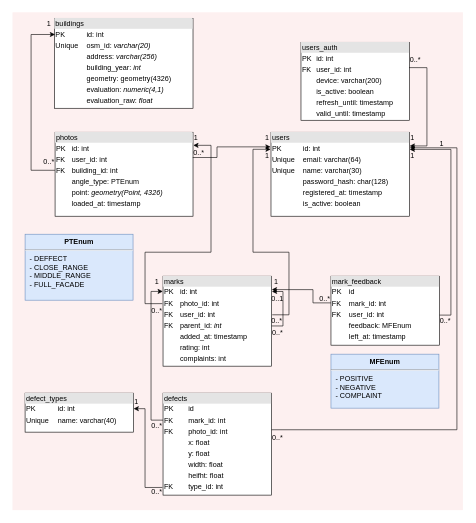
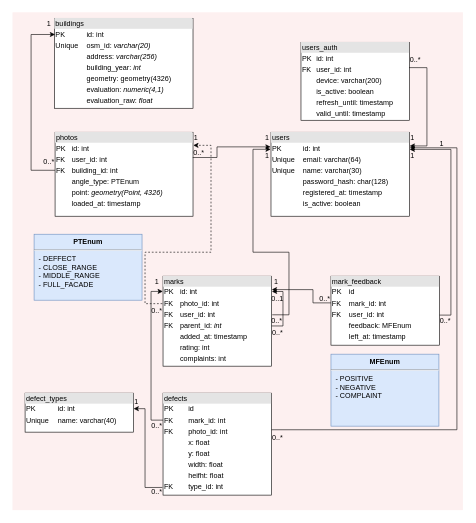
edge "marks PK id: int FK photo_id: int FK user_id: int FK parent_id: int added_at: timestamp rating: int complaints: int" -> "photos PK id: int FK user_id: int FK building_id: int angle_type: PTEnum point: geometry(Point, 4326) loaded_at: timestamp": style solid -> dashed
node "PTEnum - DEFFECT - CLOSE_RANGE - MIDDLE_RANGE - FULL_FACADE": moved (79, 267) -> (88, 267)
node "MFEnum - POSITIVE - NEGATIVE - COMPLAINT": size 108x54 -> 108x72
